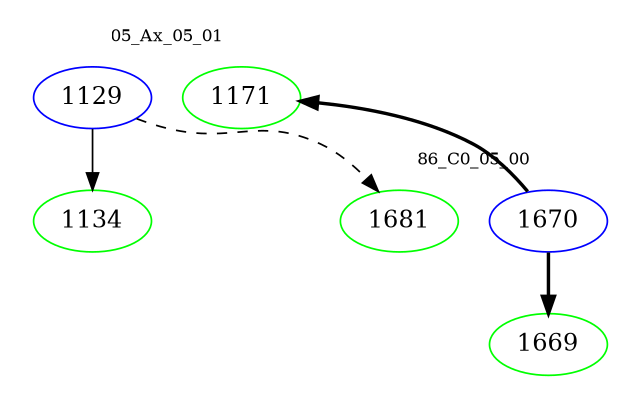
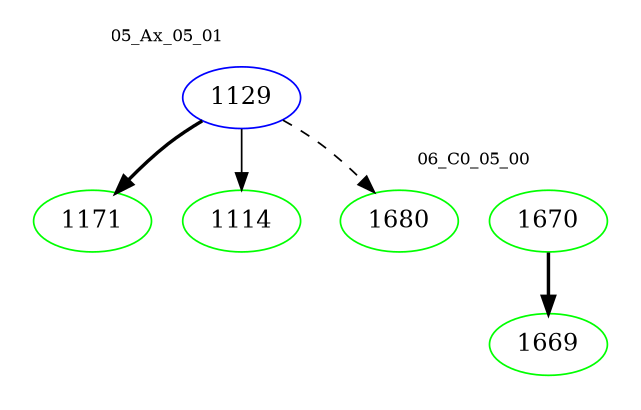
edge "1670" -> "1171": now "1129" -> "1171"
cluster "86_C0_05_00": label "86_C0_05_00" -> "06_C0_05_00"
node "1134": label "1134" -> "1114"
node "1681": label "1681" -> "1680"
node "1670": color blue -> green
